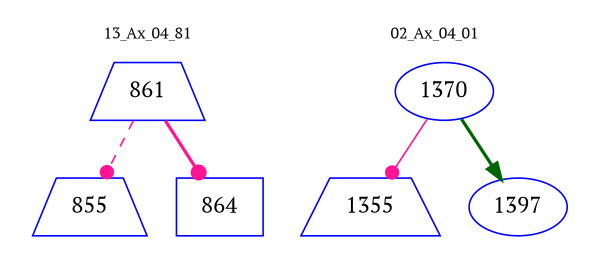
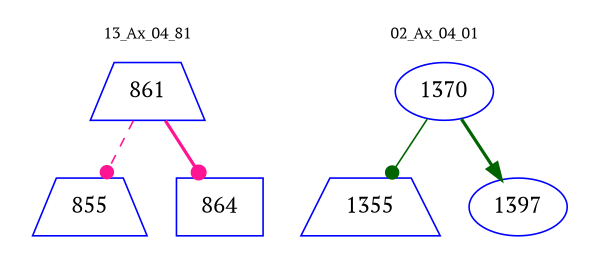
edge "1370" -> "1355": color deeppink -> darkgreen
